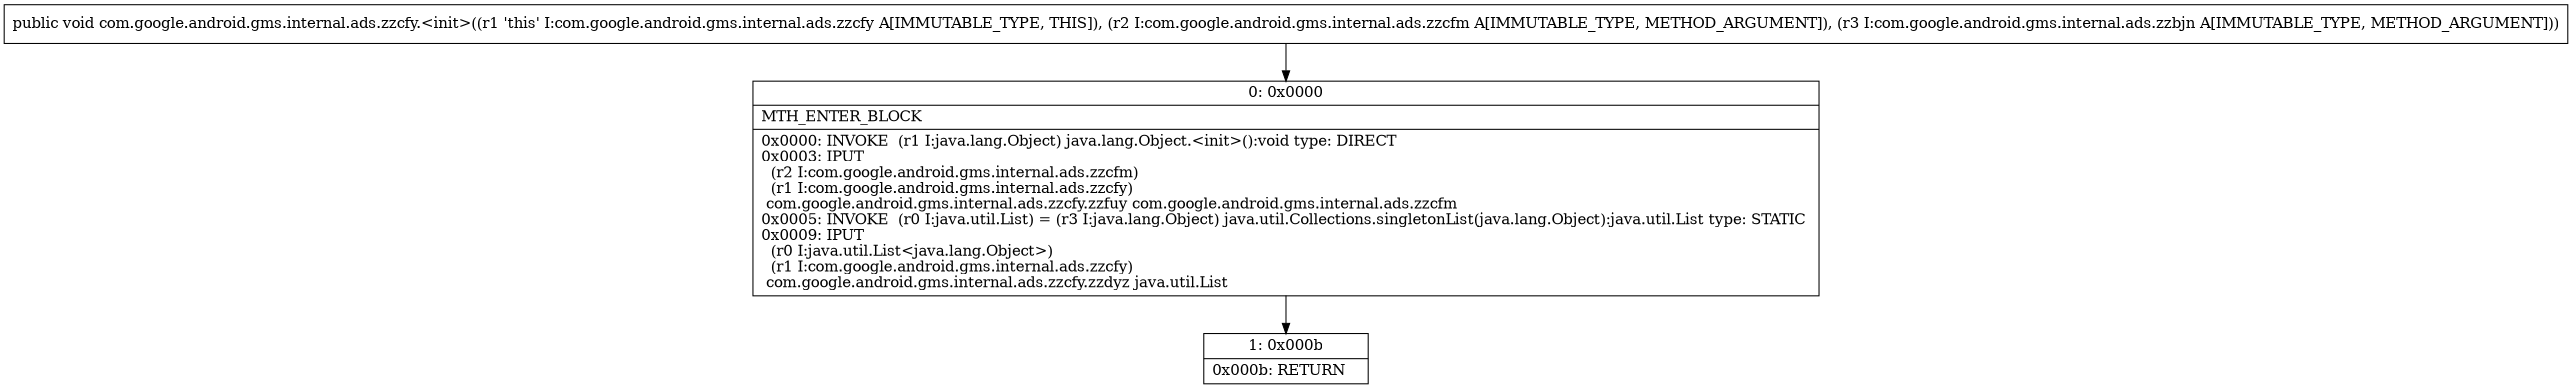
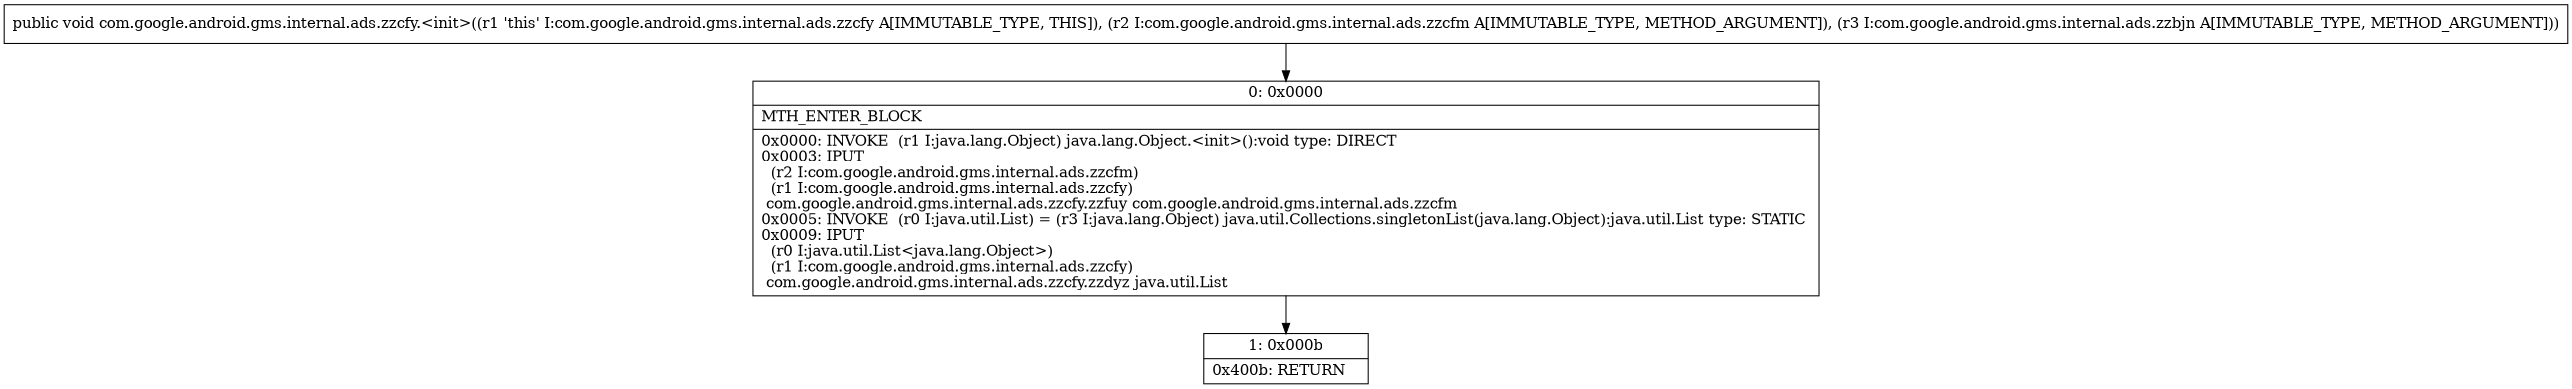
node "1: 0x000b": text "0x000b: RETURN" -> "0x400b: RETURN"
